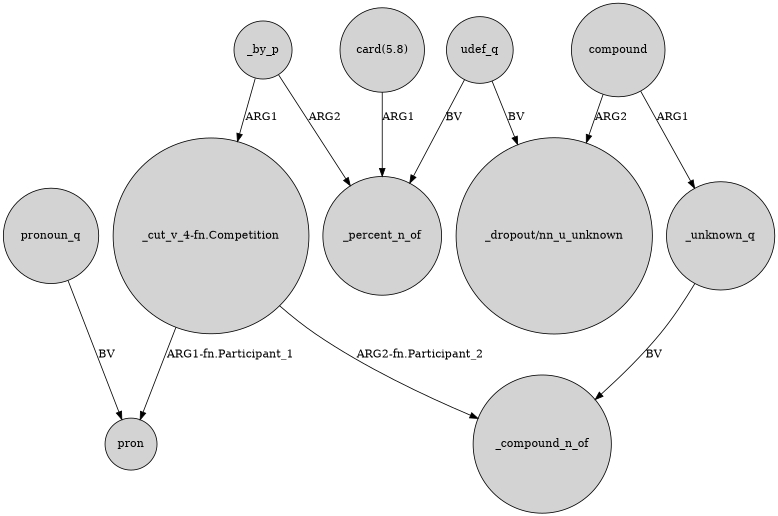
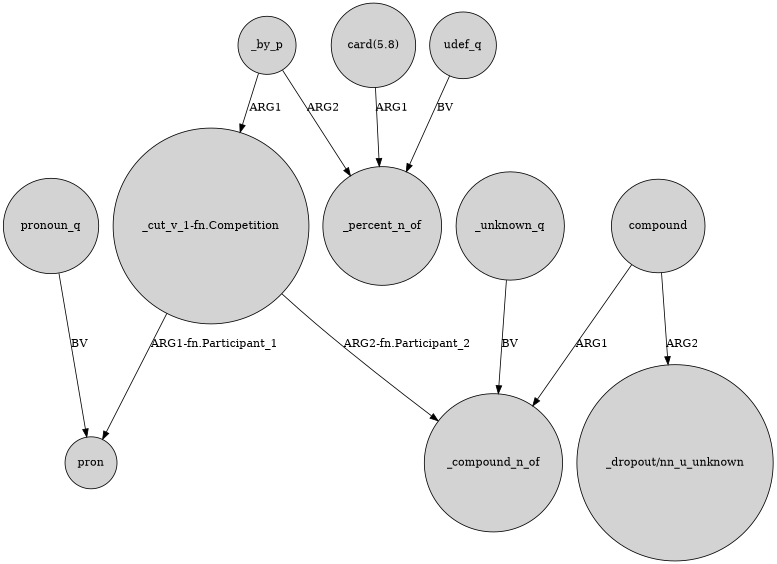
edge "udef_q" -> "_dropout/nn_u_unknown": removed, label "BV"
edge "compound" -> "_unknown_q": now "compound" -> "_compound_n_of"
node "_cut_v_4-fn.Competition": label "_cut_v_4-fn.Competition" -> "_cut_v_1-fn.Competition"
